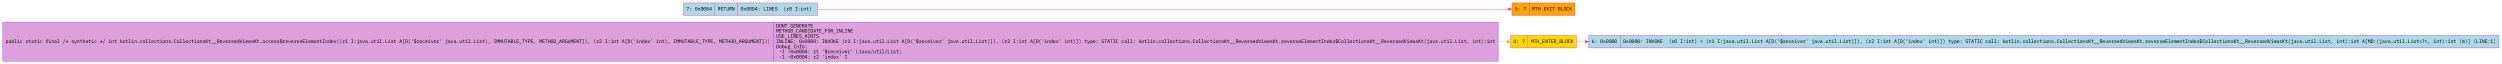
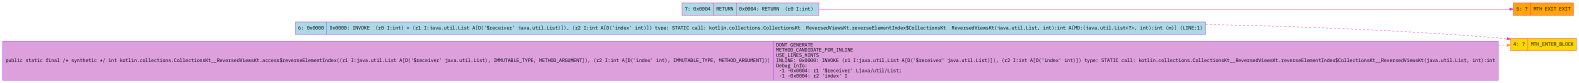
node "7: 0x0004": text "0x0004: LINES  (r0 I:int)" -> "0x0004: RETURN  (r0 I:int)"
node "5: ?": text "MTH_EXIT_BLOCK" -> "MTH_EXIT_EXIT"
edge "4: ?" -> "6: 0x0000": reversed
